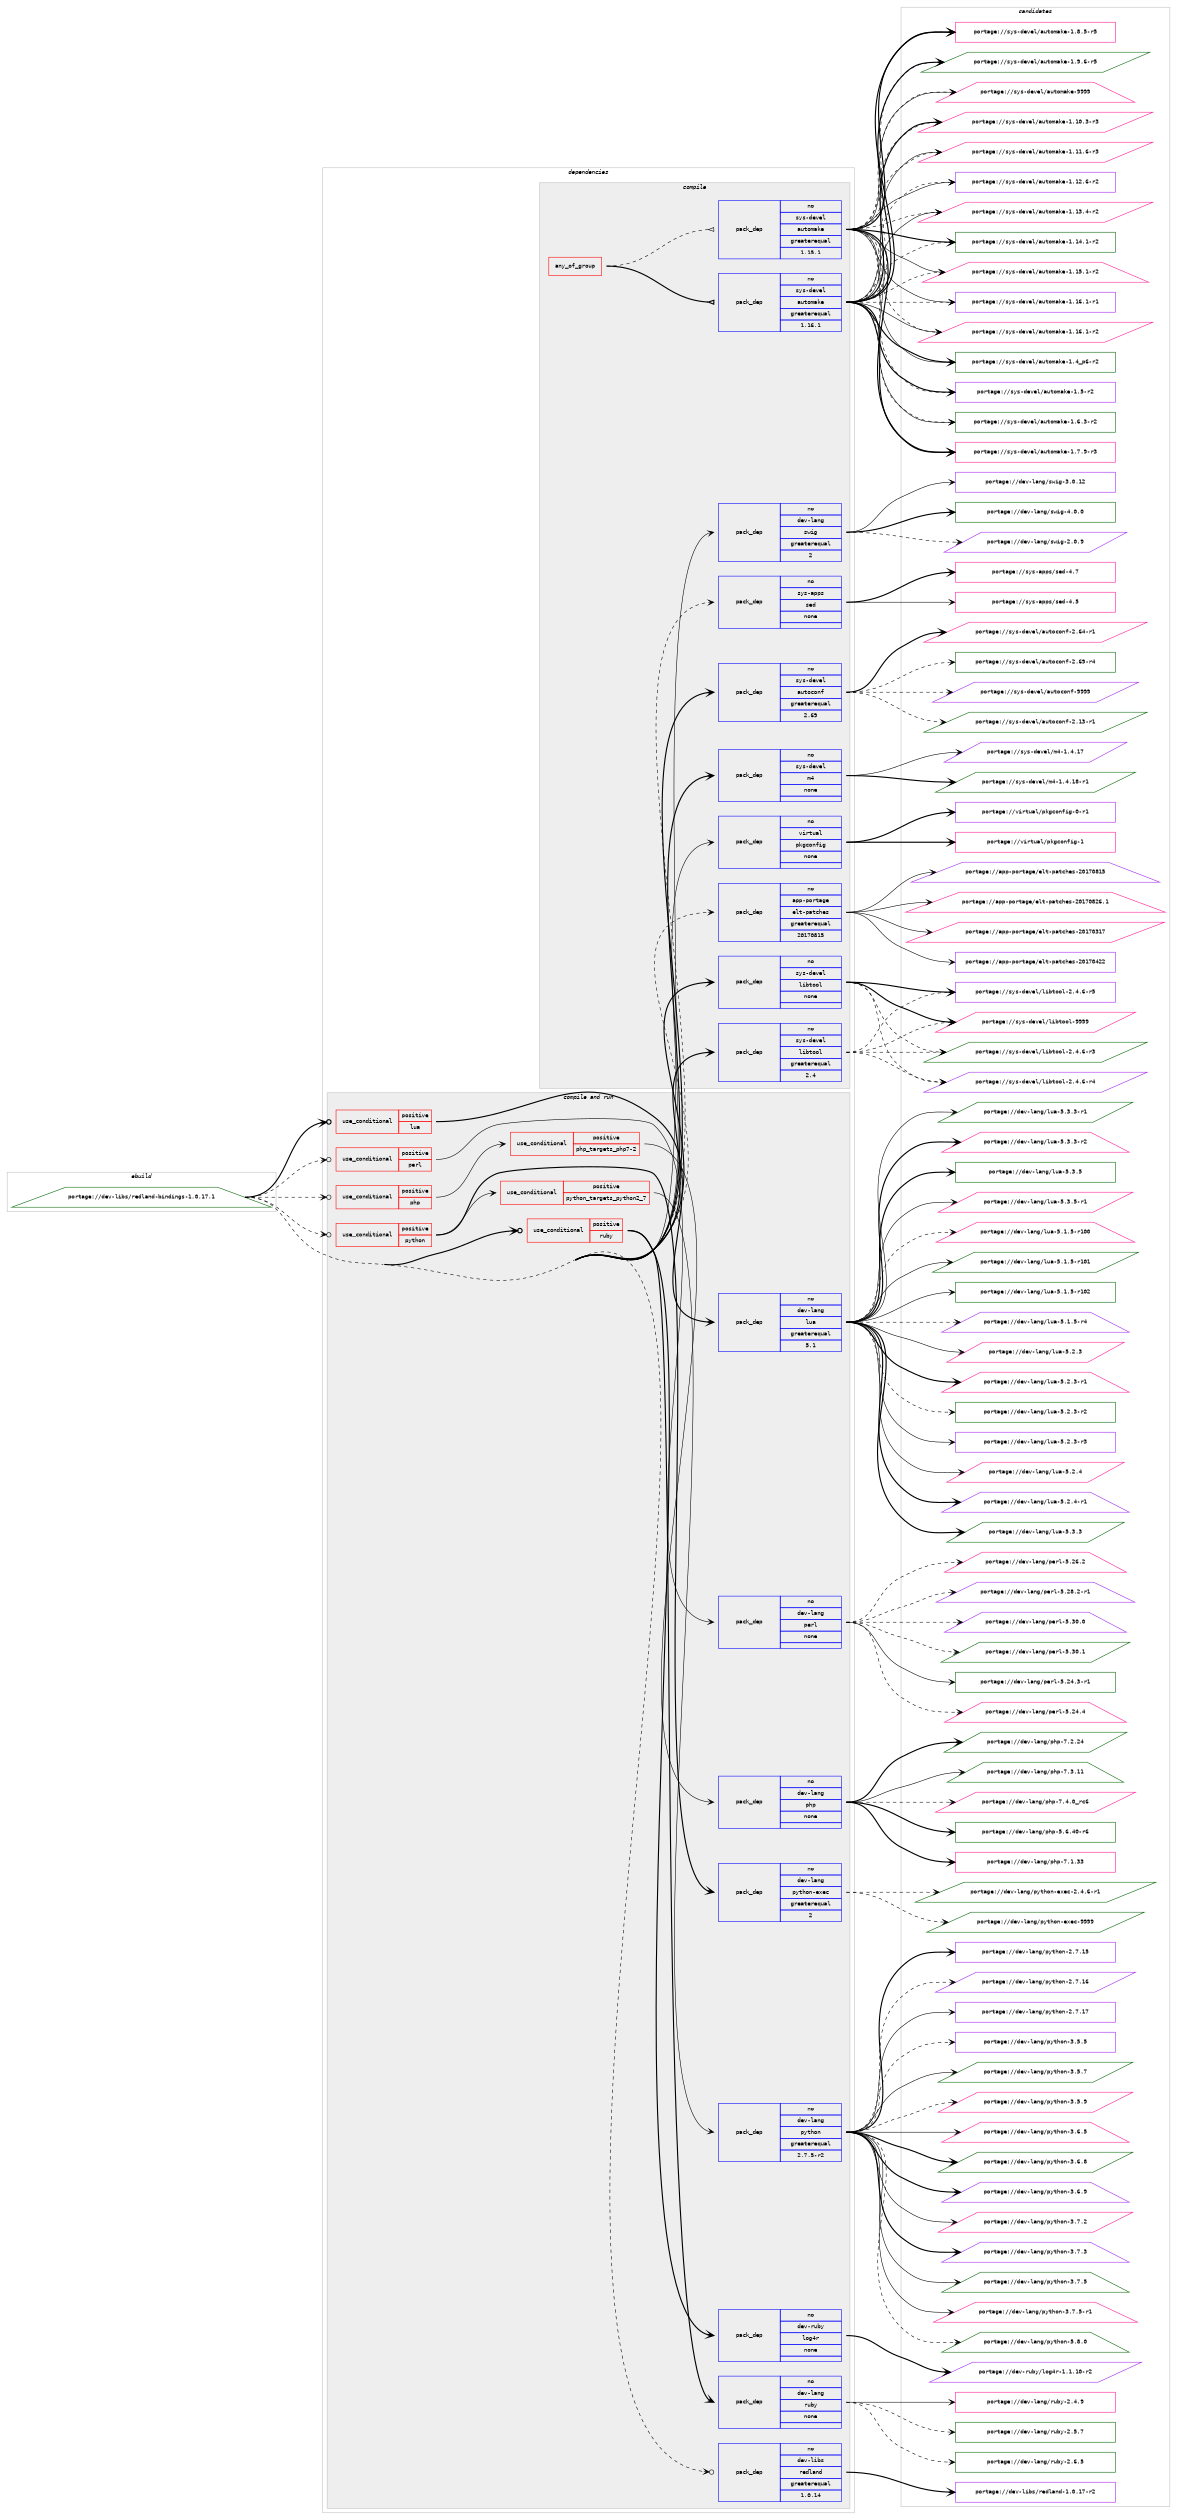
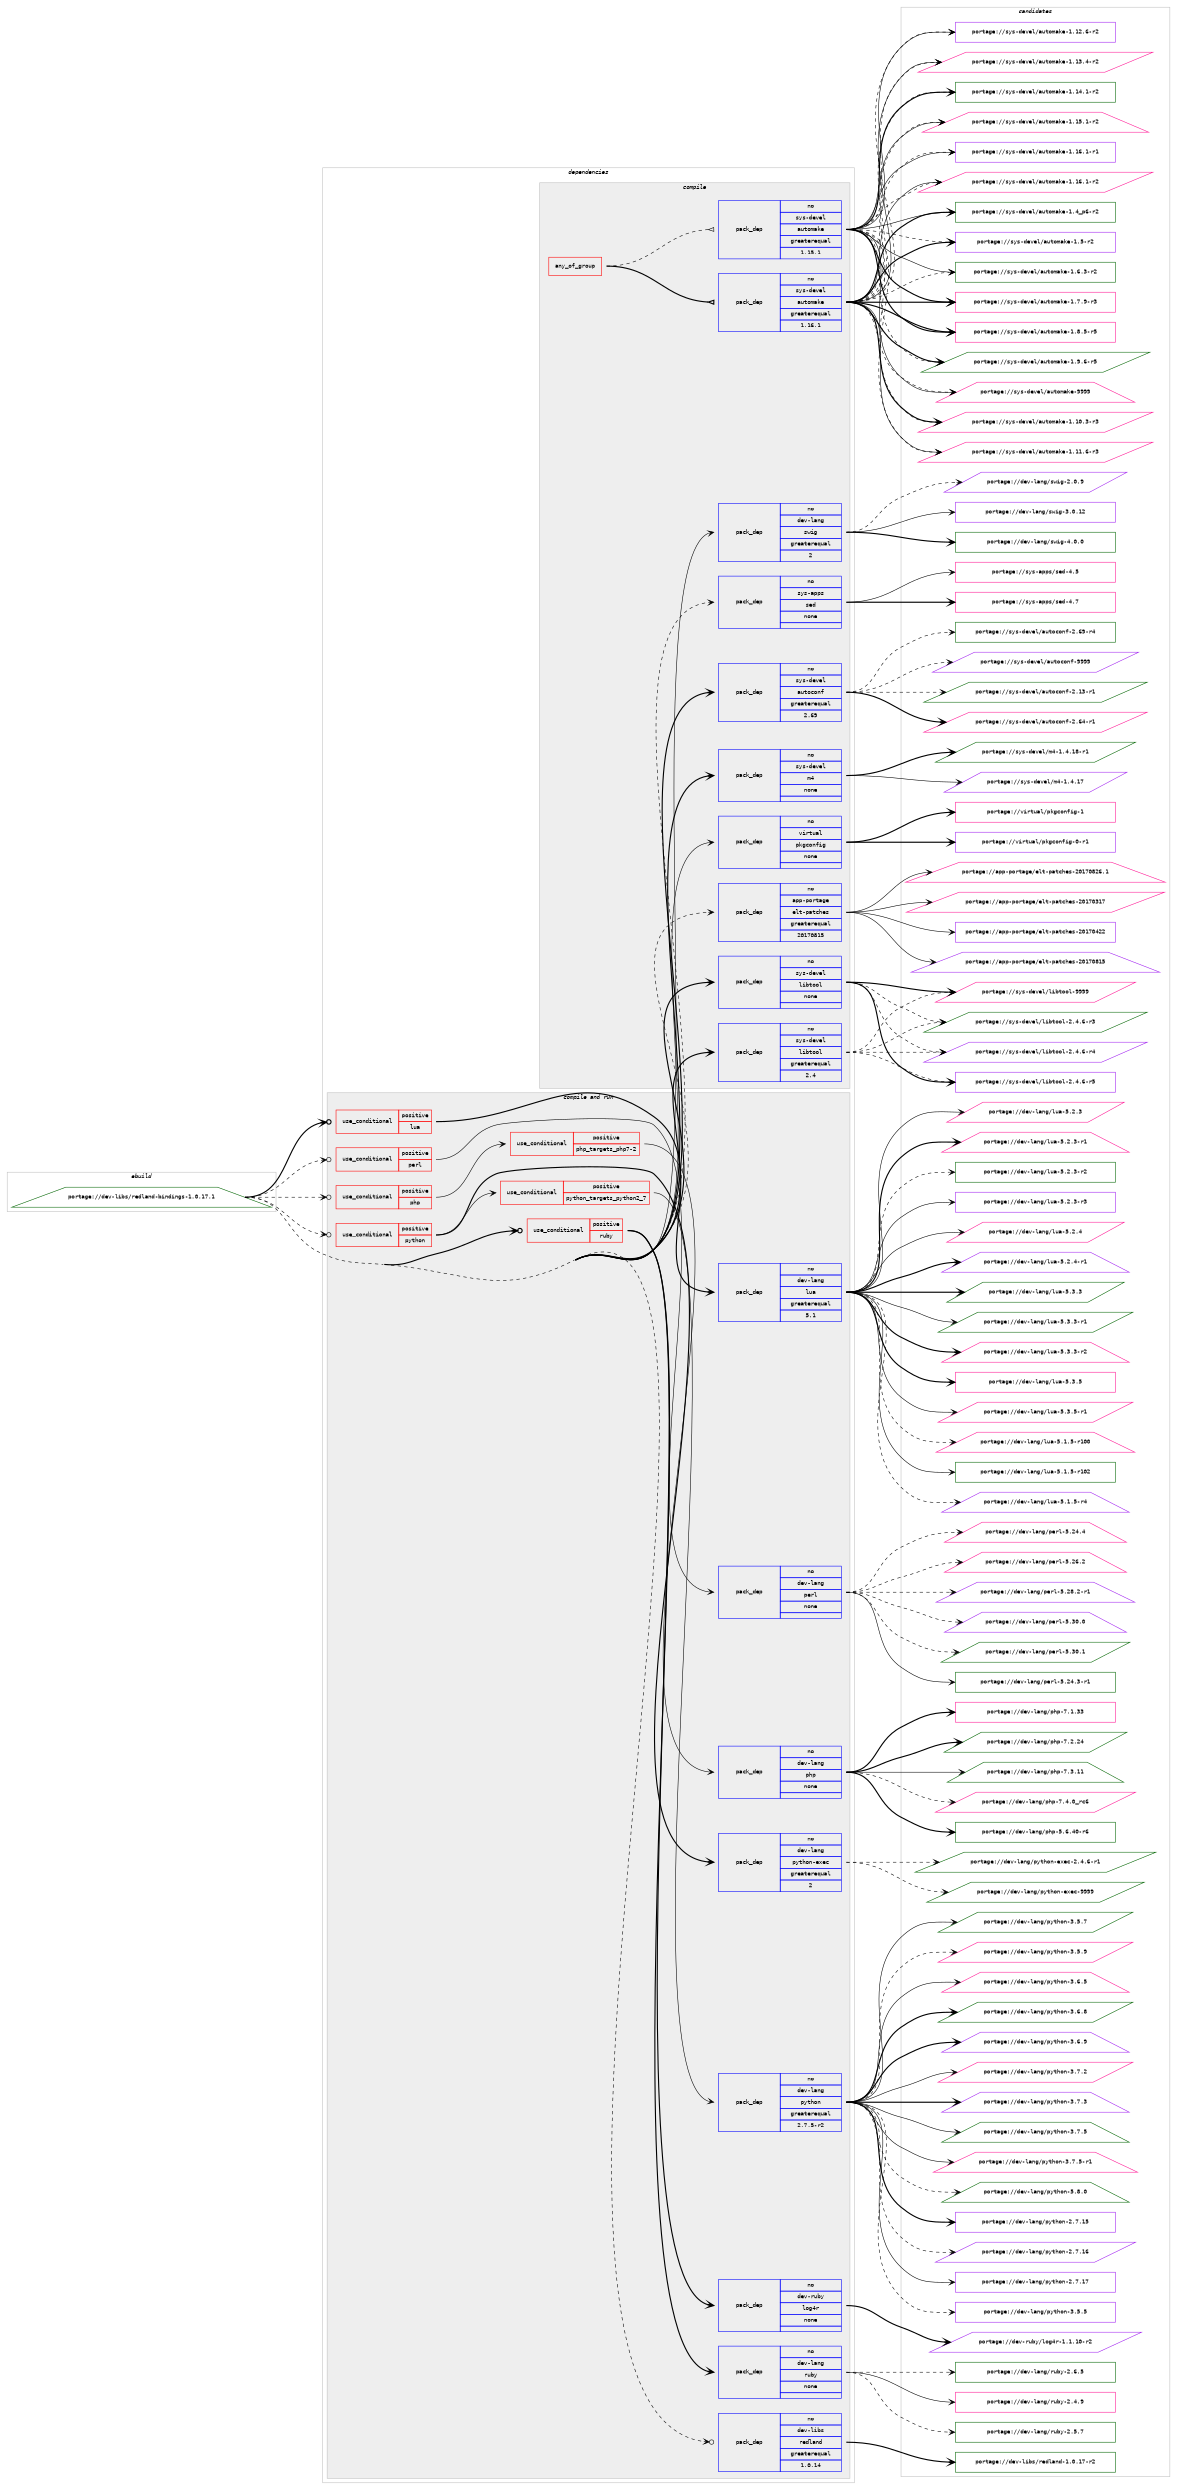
node "portage://dev-lang/lua-5.3.5": color darkgreen -> deeppink
node "portage://dev-lang/lua-5.1.5-r101": removed
node "portage://dev-libs/redland-1.0.17-r2": color purple -> darkgreen
